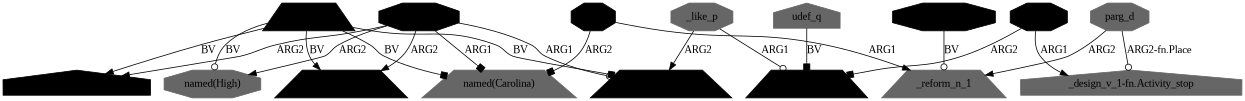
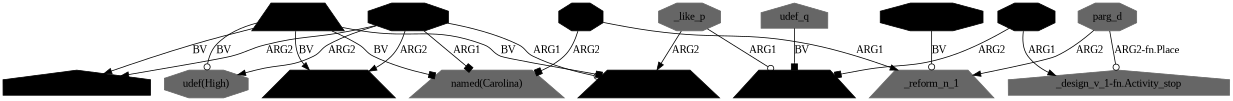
node "named(High)": label "named(High)" -> "udef(High)"
